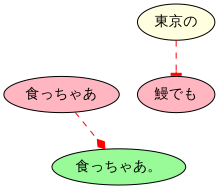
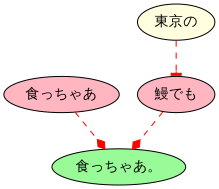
edge "鰻でも" -> "食っちゃあ。": added
